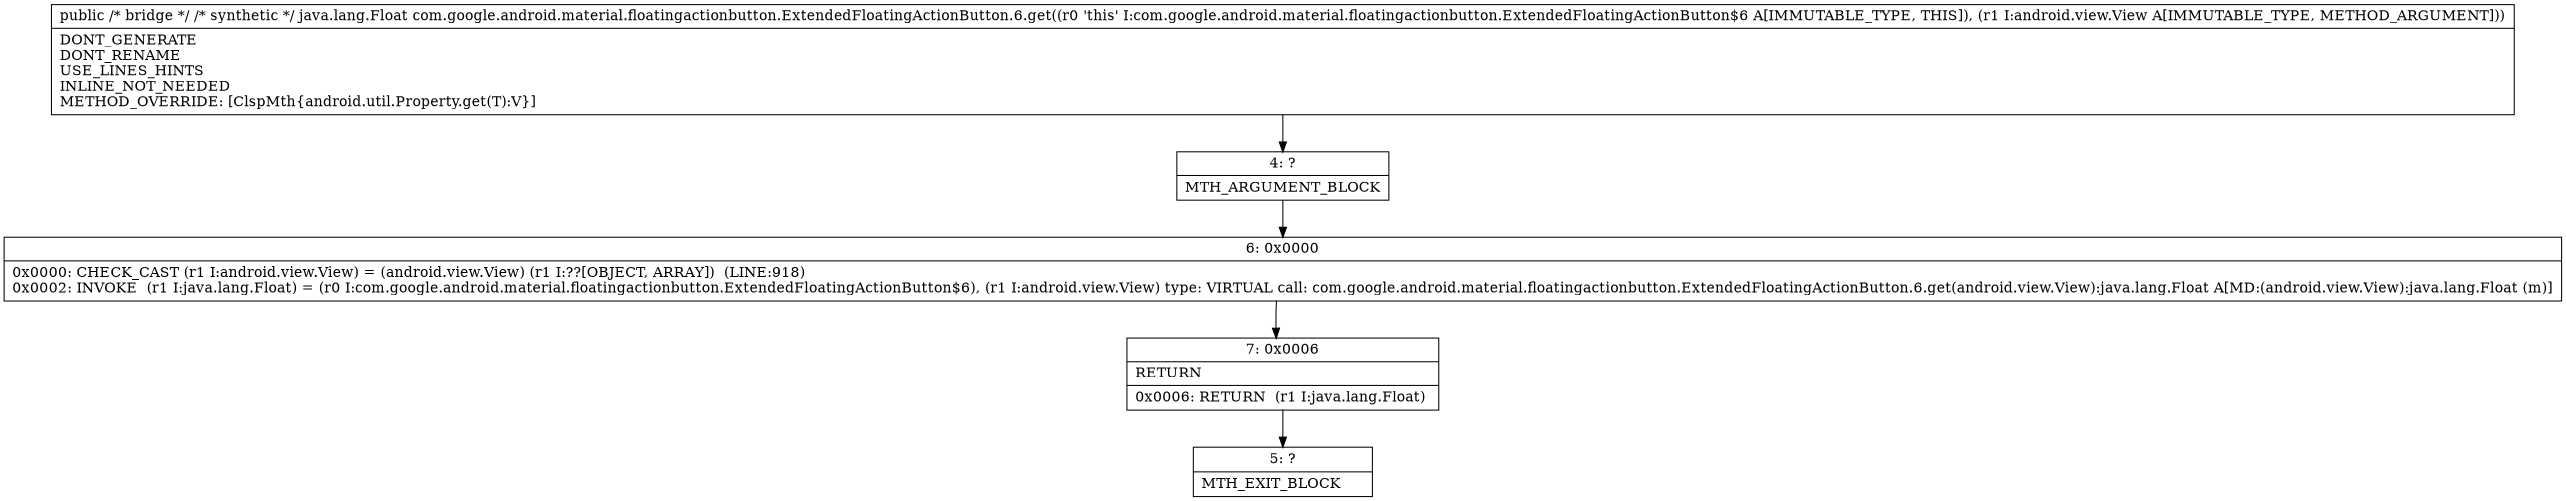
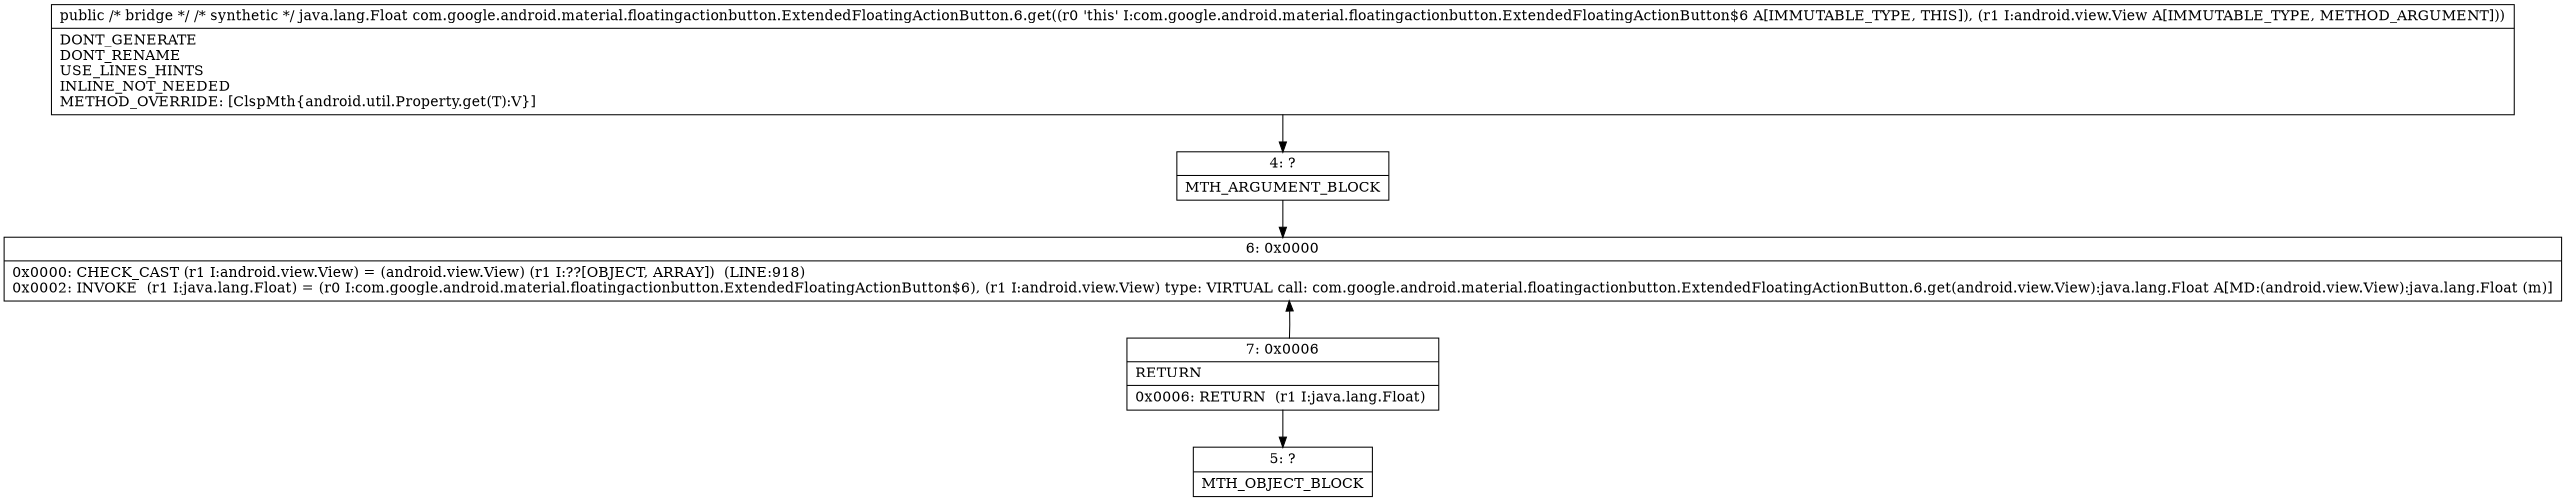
edge "6: 0x0000" -> "7: 0x0006": reversed
node "5: ?": text "MTH_EXIT_BLOCK" -> "MTH_OBJECT_BLOCK"
